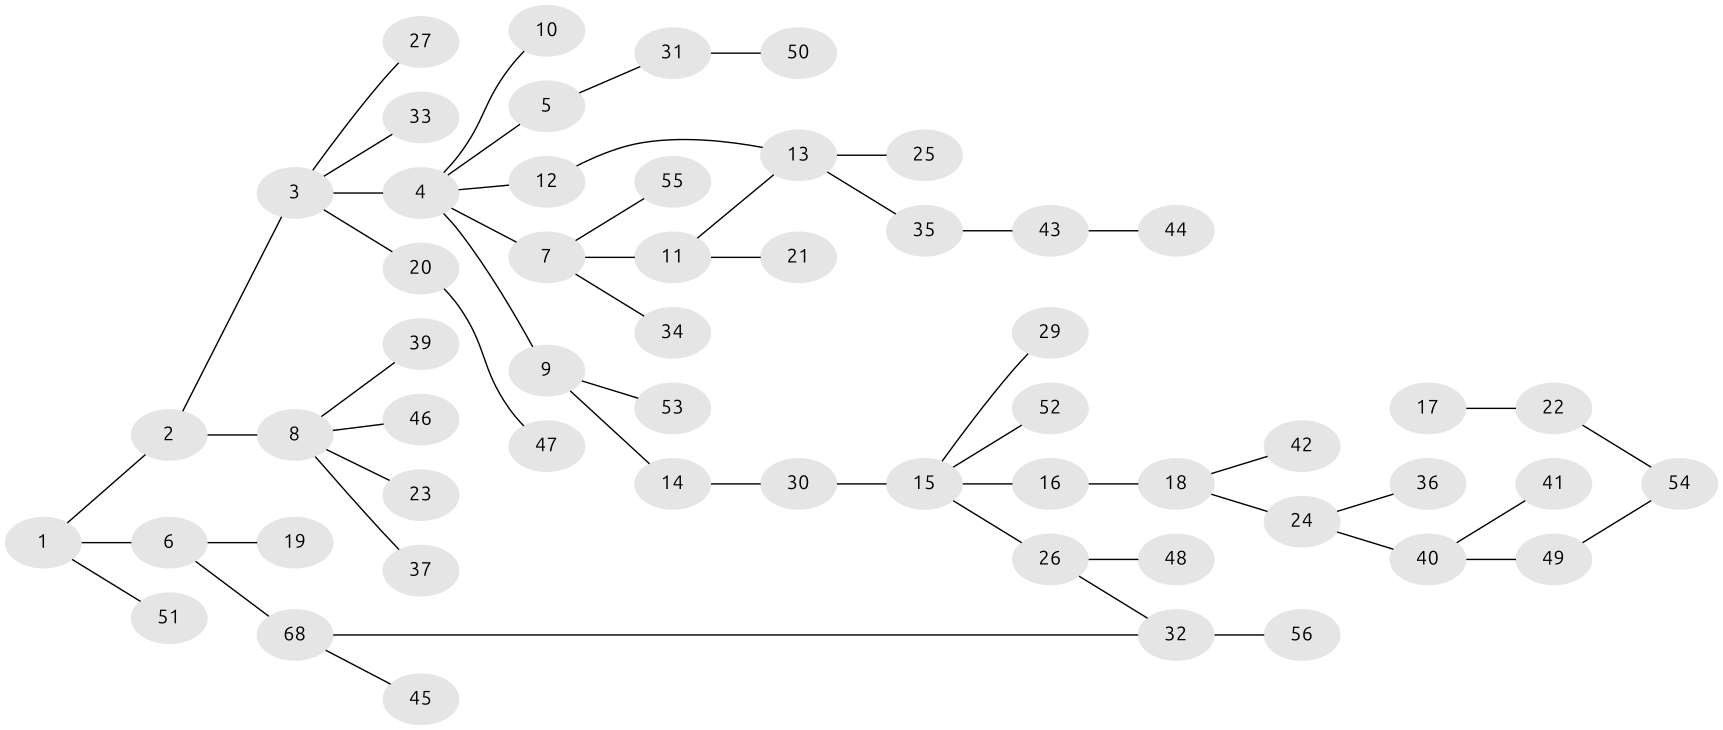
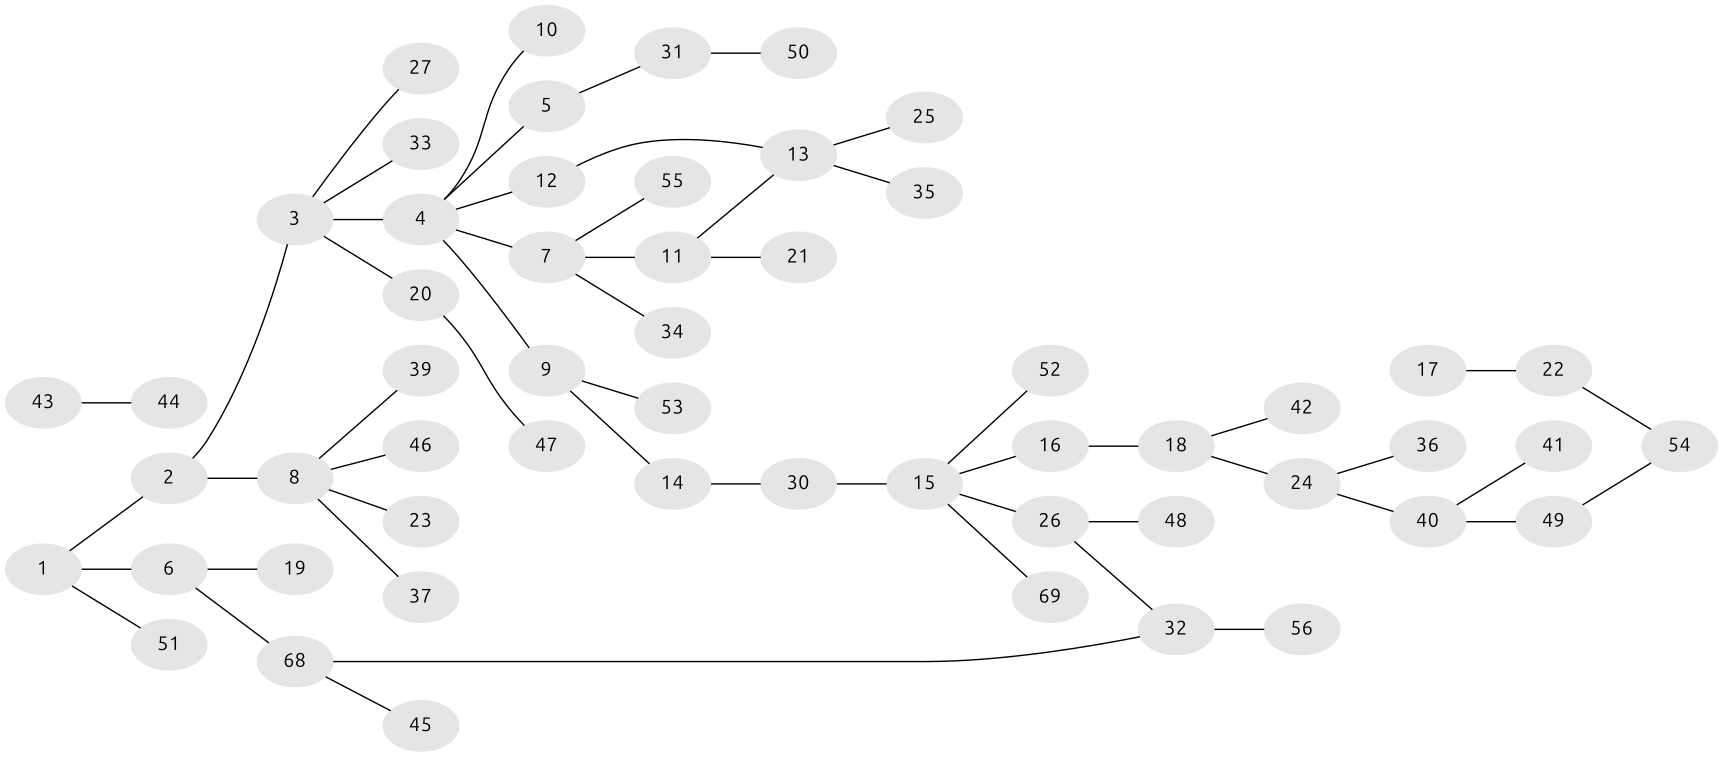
edge "35" -- "43": removed
node "29": label "29" -> "69"
